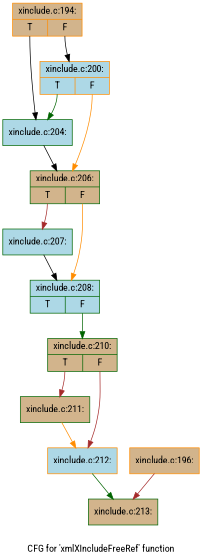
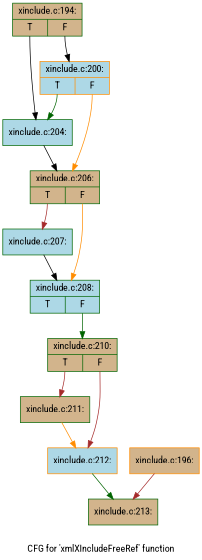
node "xinclude.c:194:": color darkorange -> darkgreen
